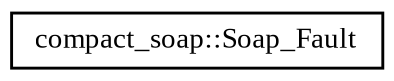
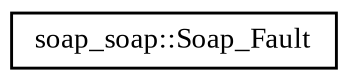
node "compact_soap::Soap_Fault": label "compact_soap::Soap_Fault" -> "soap_soap::Soap_Fault"
